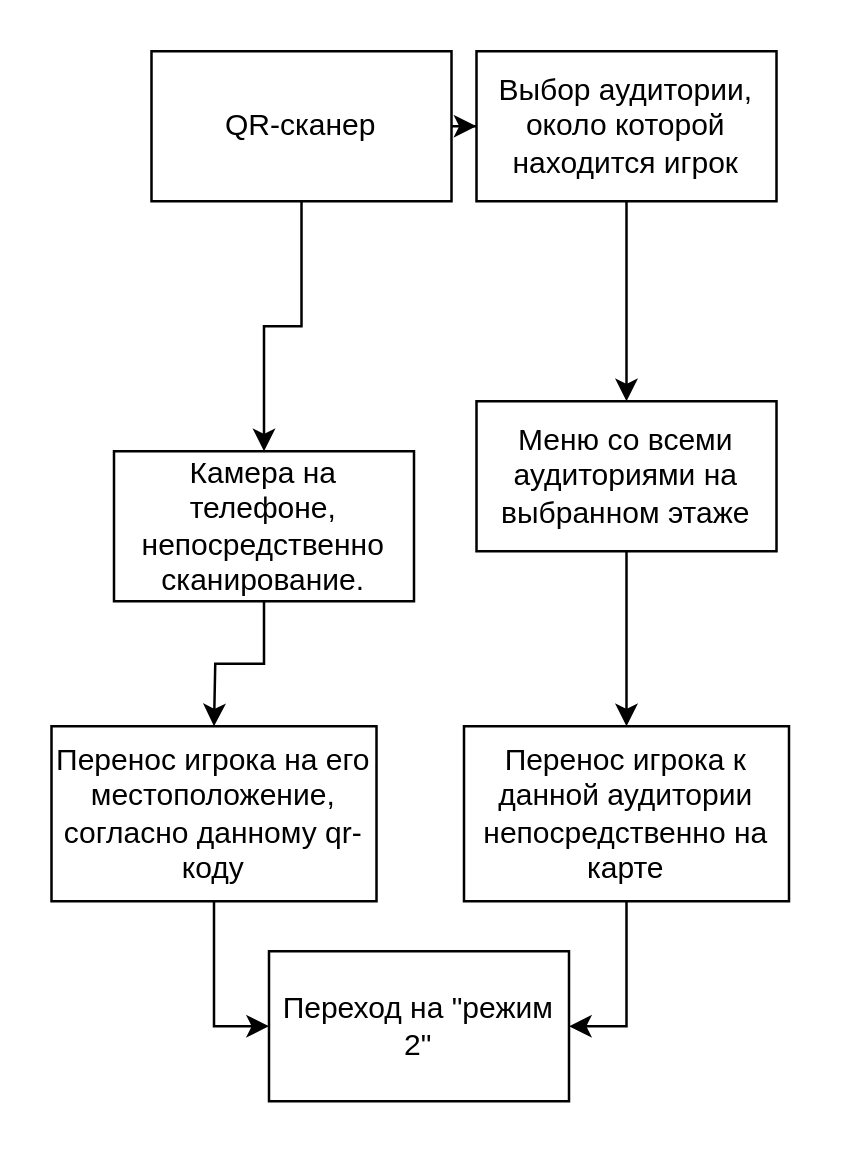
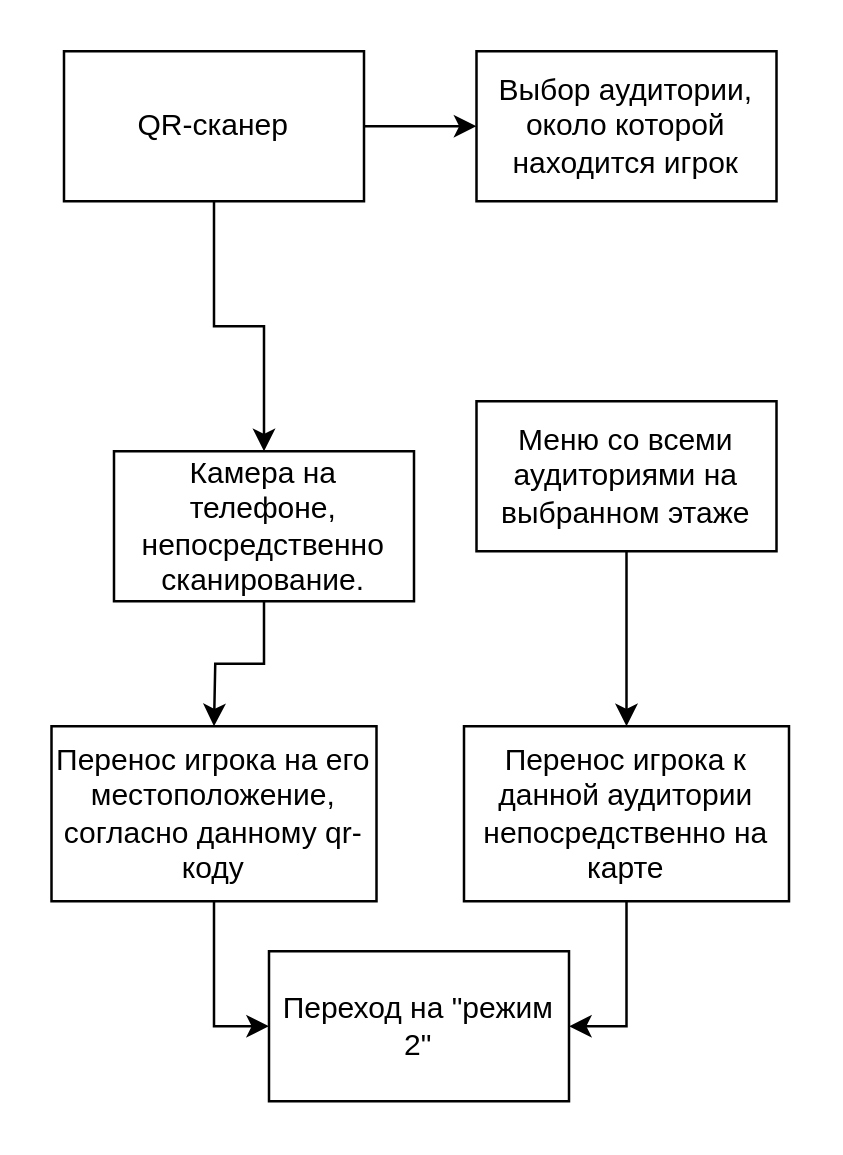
node "QR-сканер": moved (301, 126) -> (214, 126)
edge "Выбор аудитории, около которой находится игрок" -> "Меню со всеми аудиториями на выбранном этаже": removed
